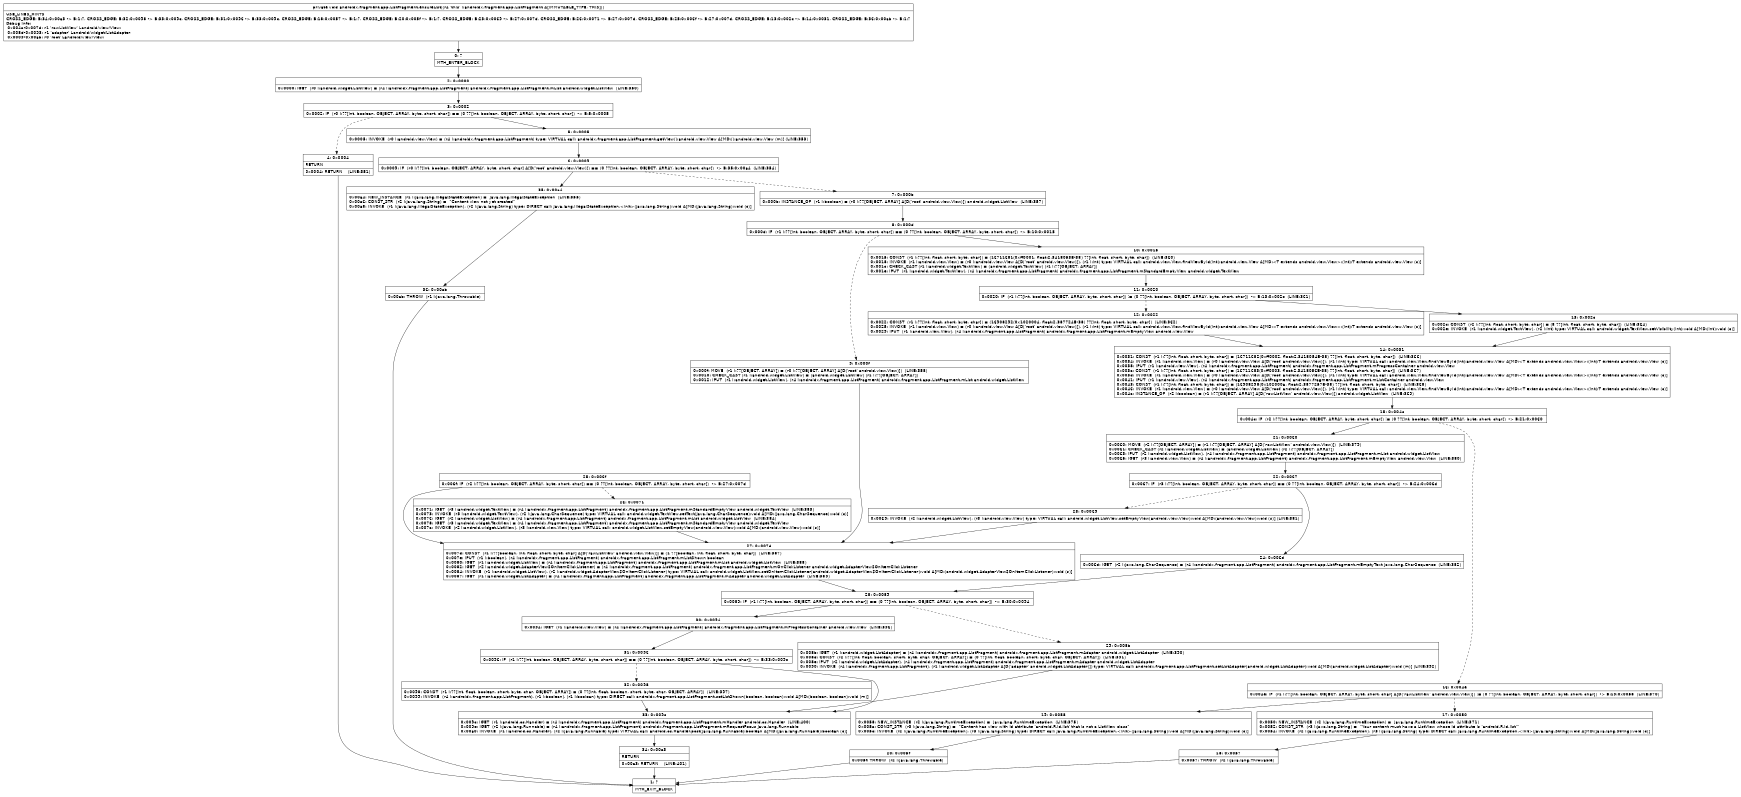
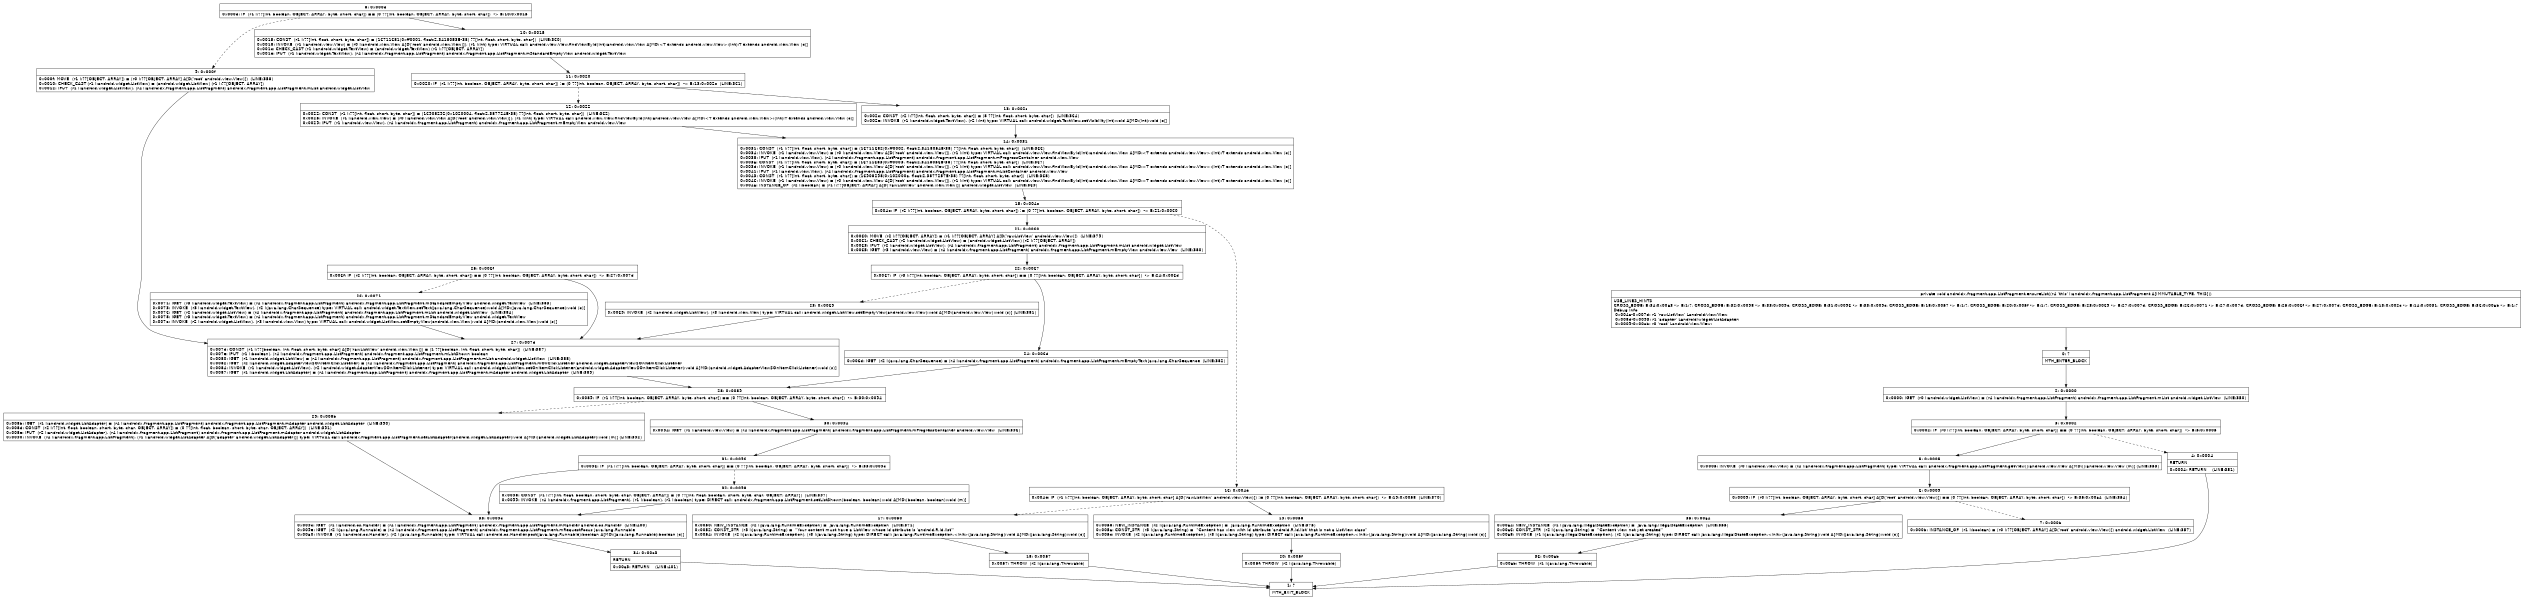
edge "7: 0x000b" -> "8: 0x000d": removed
